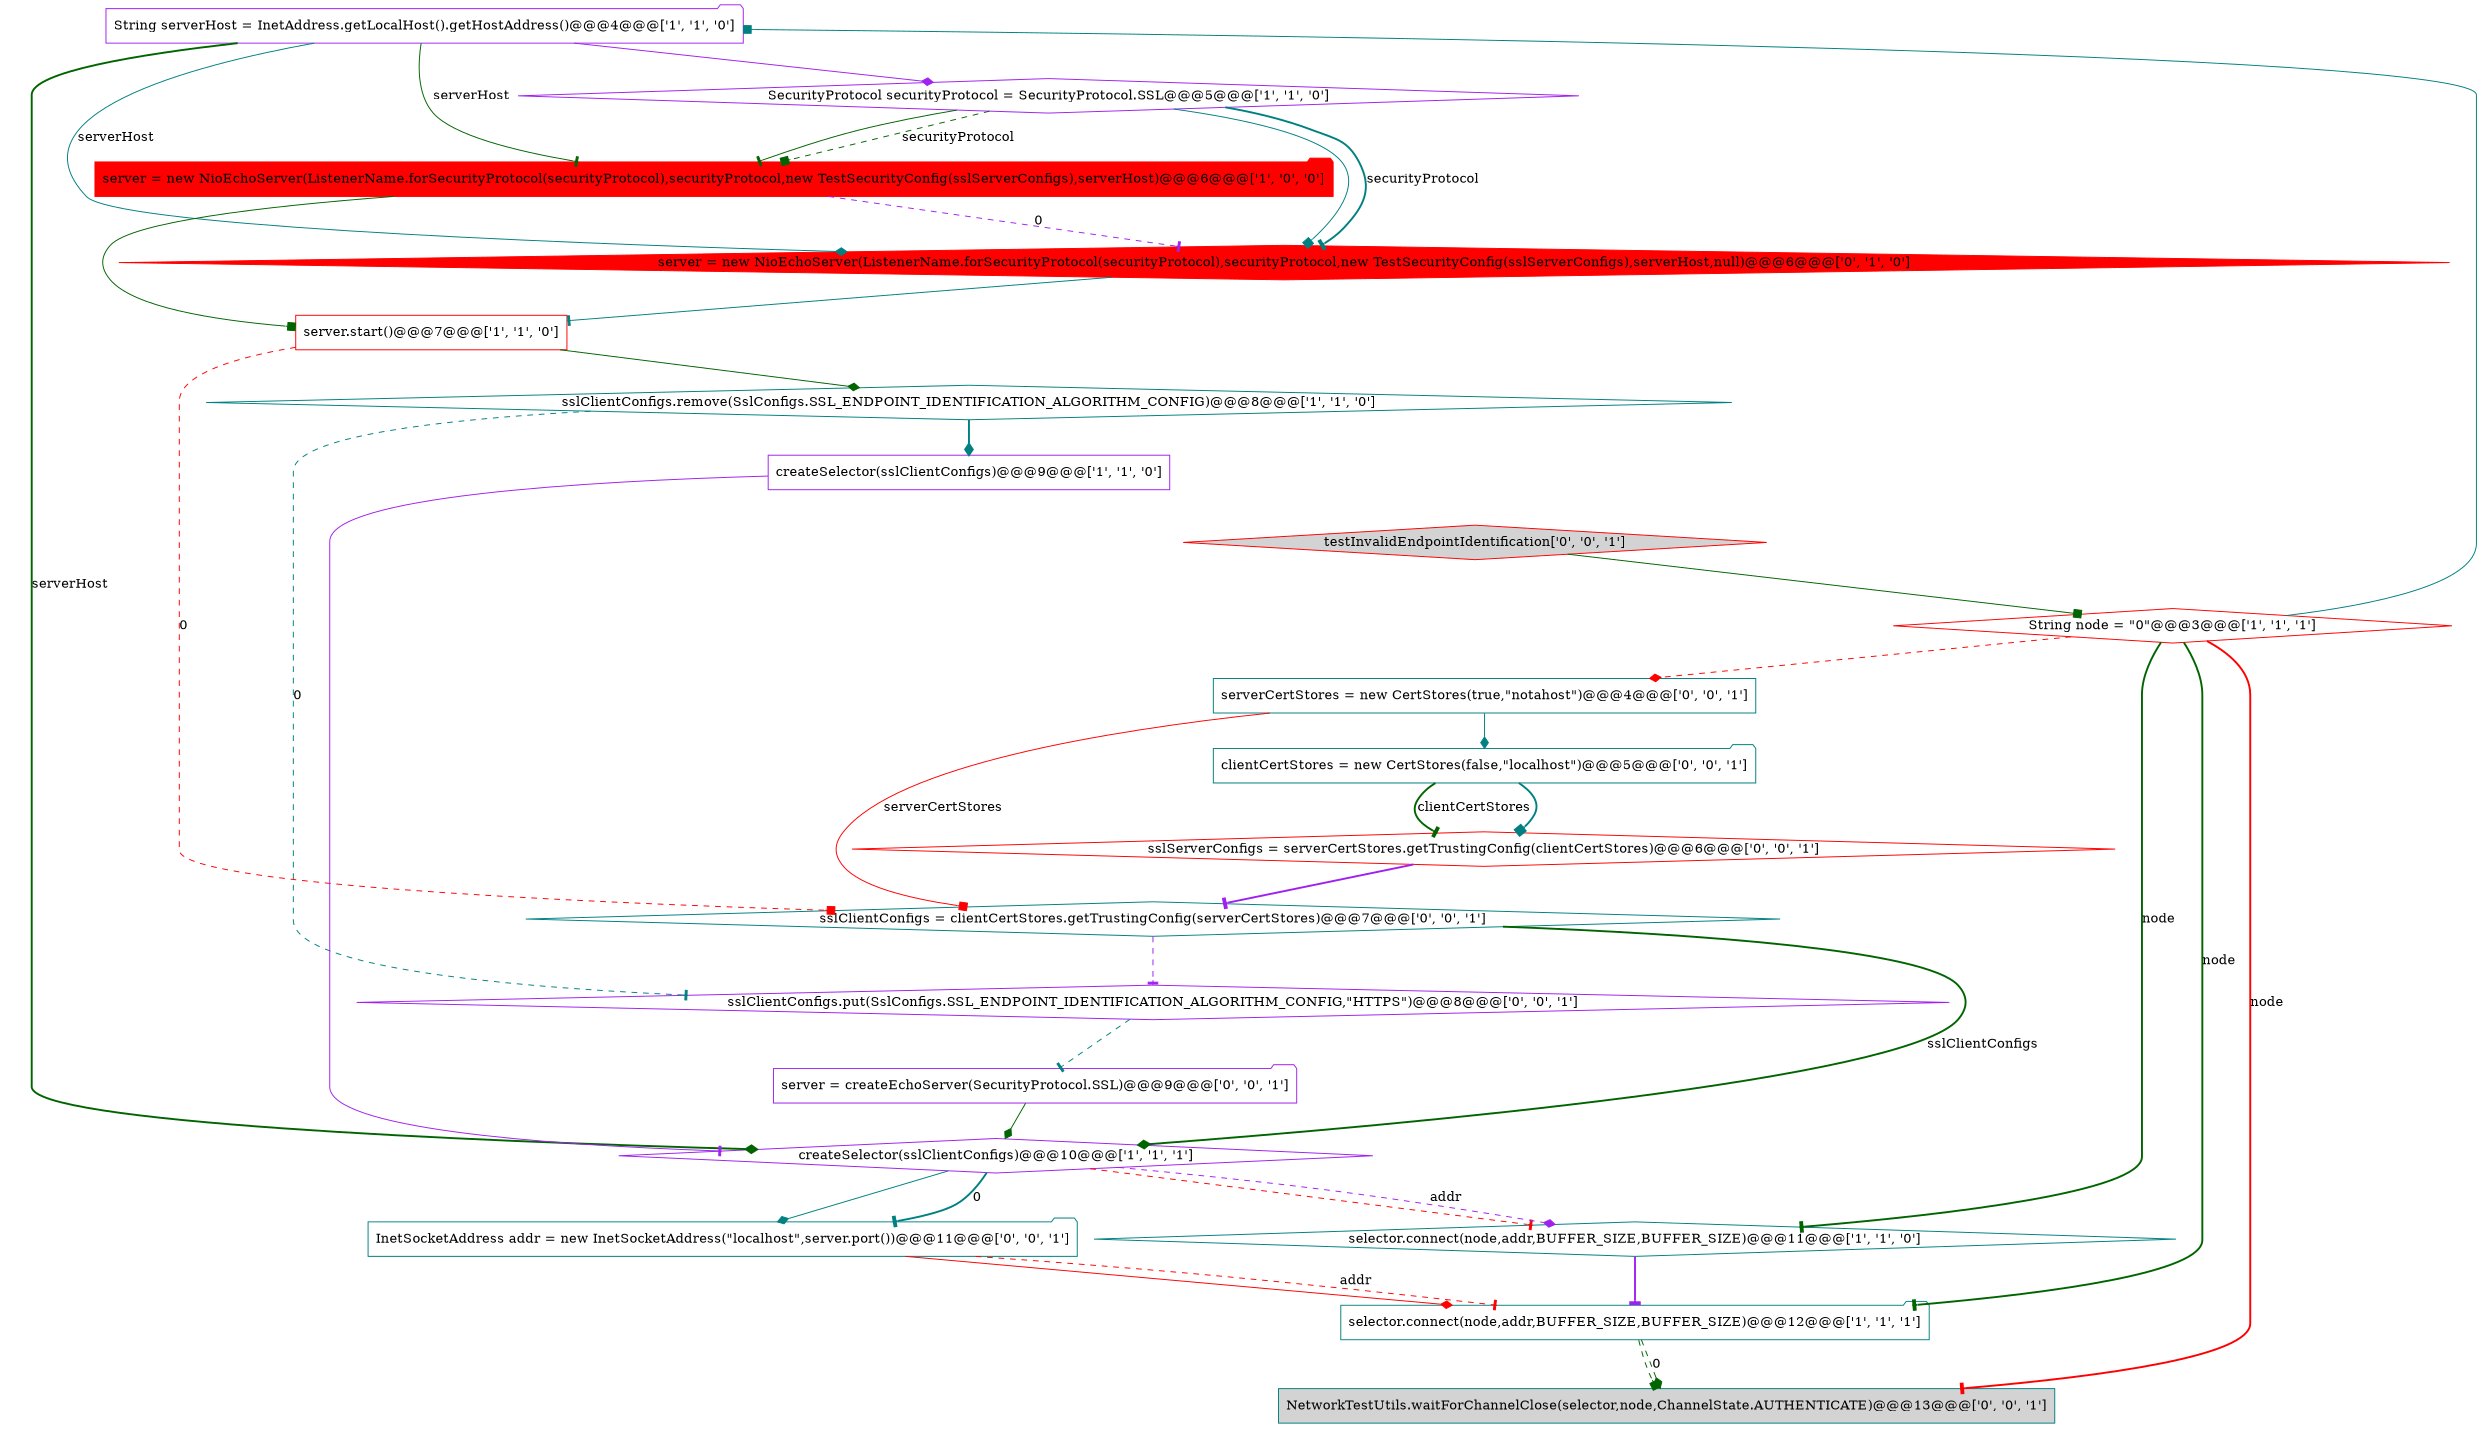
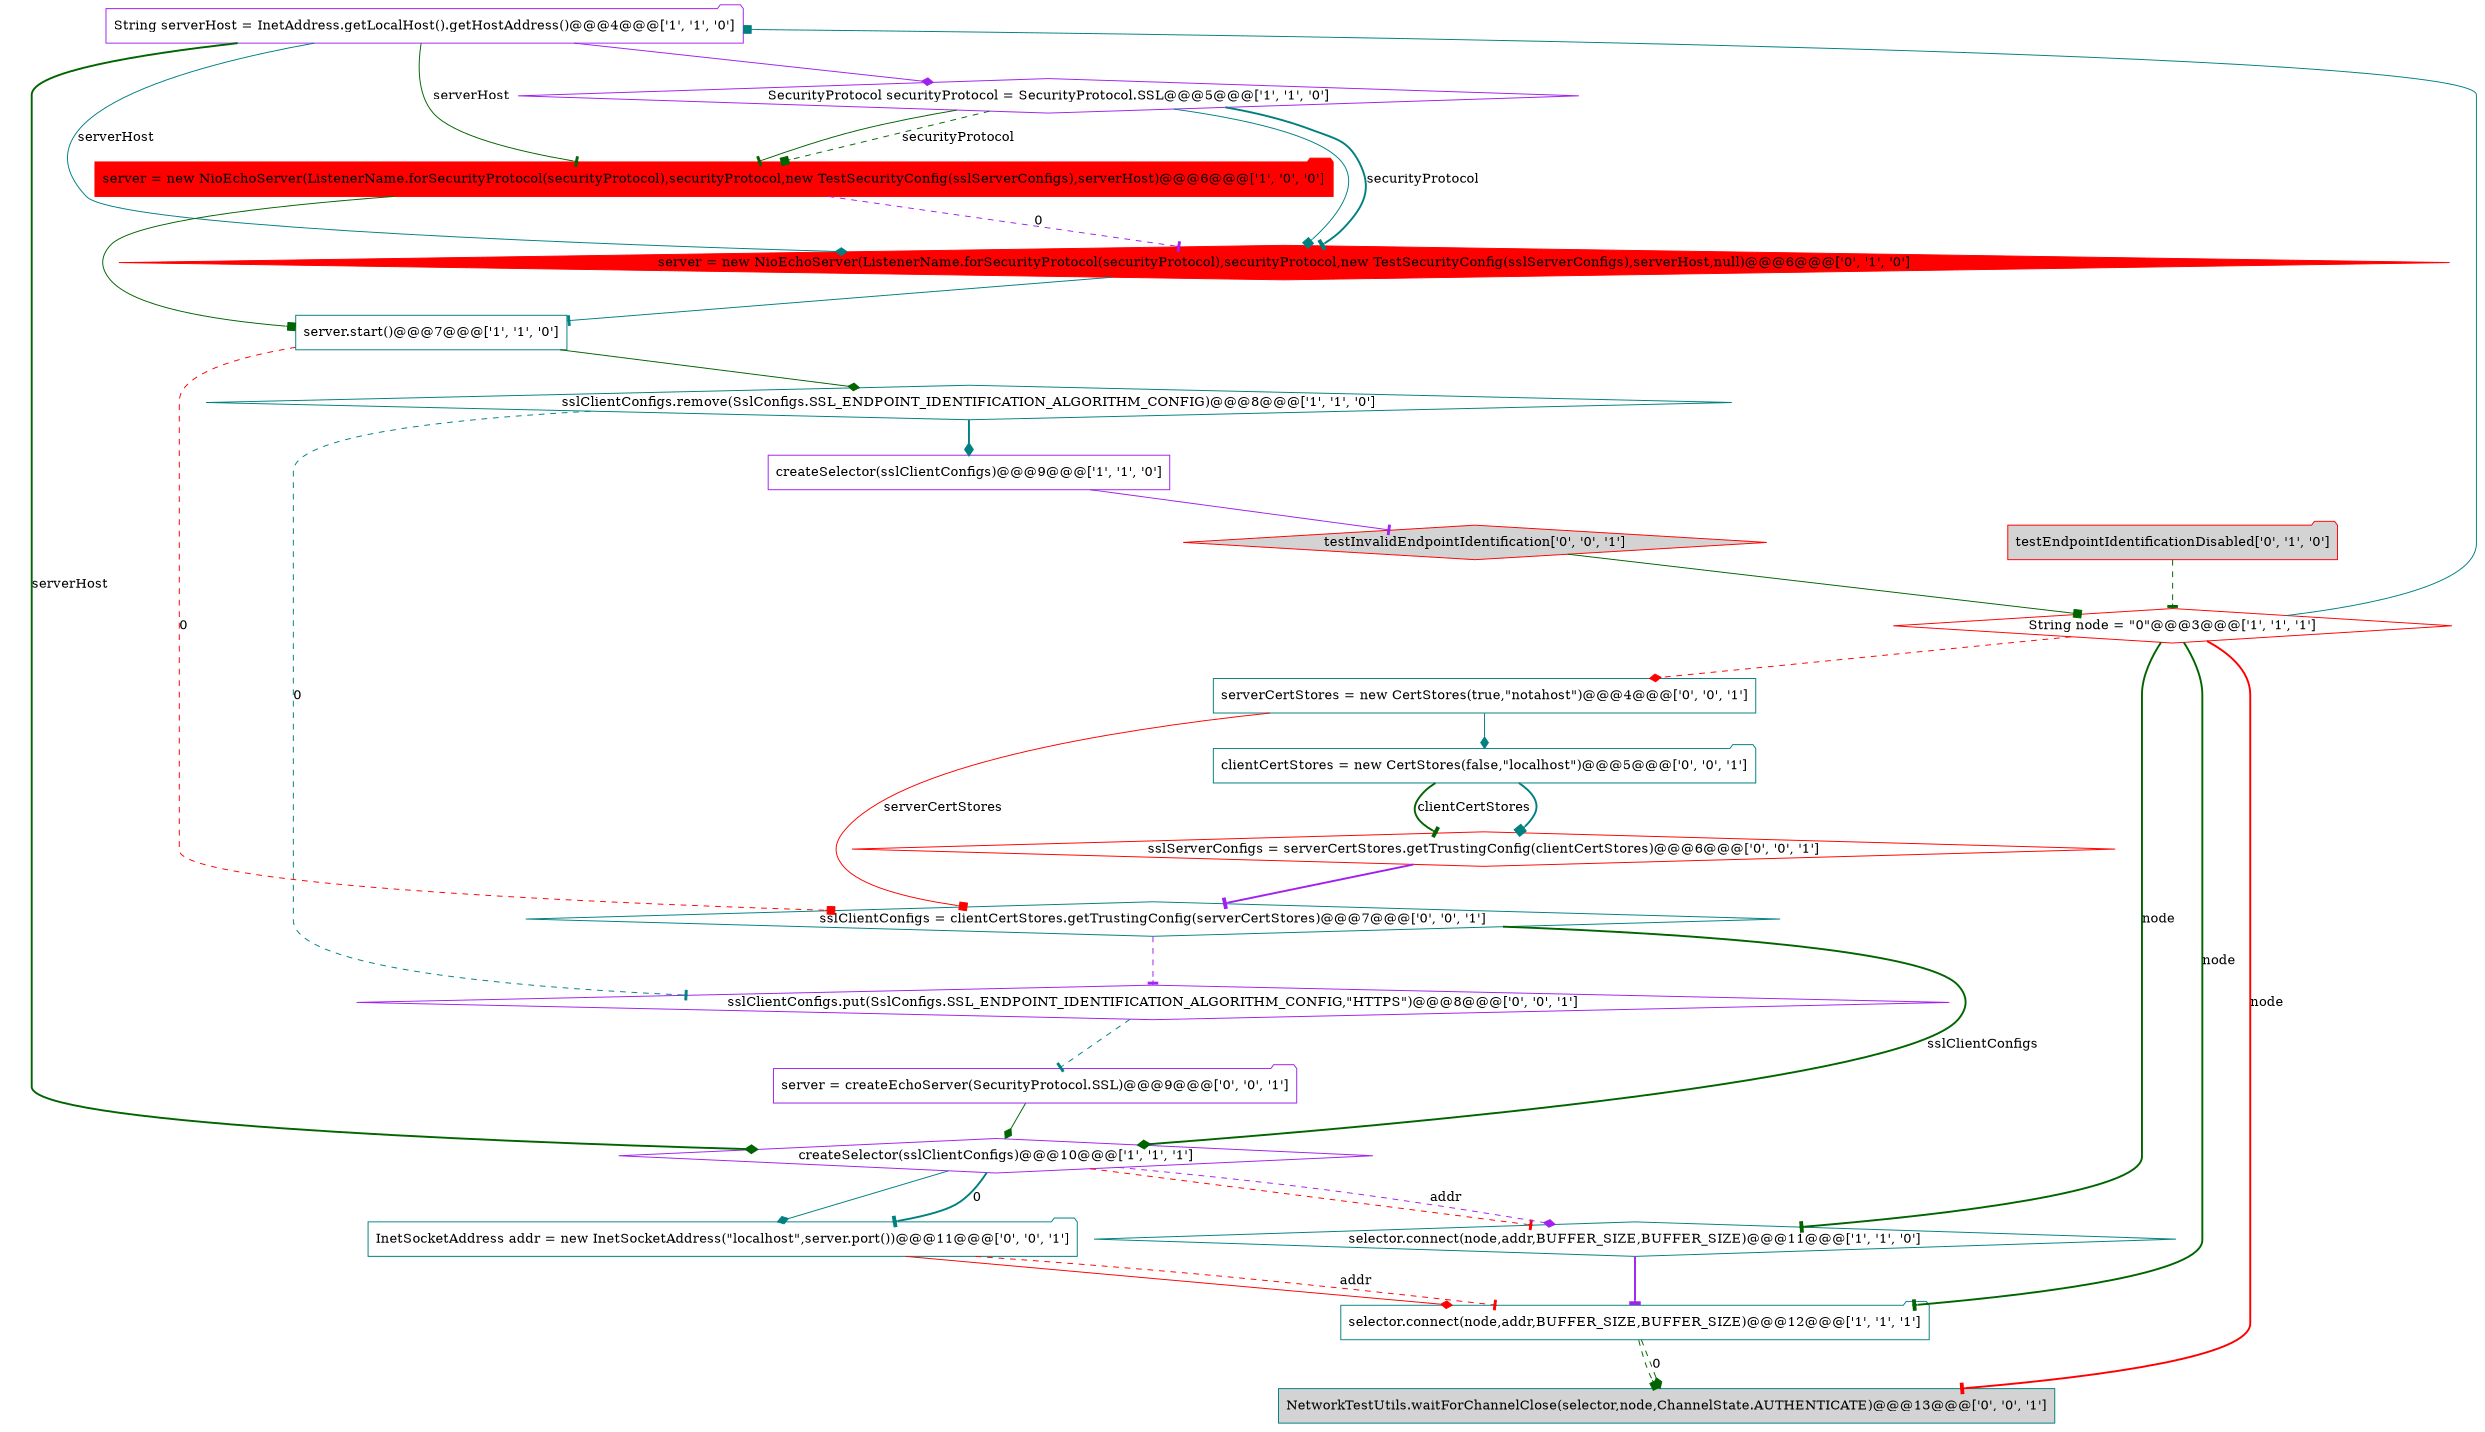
node "server.start()@@@7@@@['1', '1', '0']": color red -> teal
node "testEndpointIdentificationDisabled['0', '1', '0']": added
edge "createSelector(sslClientConfigs)@@@9@@@['1', '1', '0']" -> "createSelector(sslClientConfigs)@@@10@@@['1', '1', '1']": now "createSelector(sslClientConfigs)@@@9@@@['1', '1', '0']" -> "testInvalidEndpointIdentification['0', '0', '1']"
